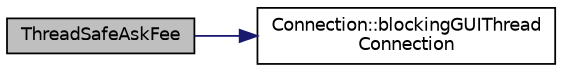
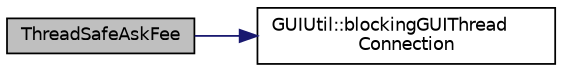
node "Connection::blockingGUIThread Connection": label "Connection::blockingGUIThread Connection" -> "GUIUtil::blockingGUIThread Connection"
